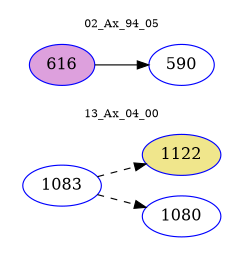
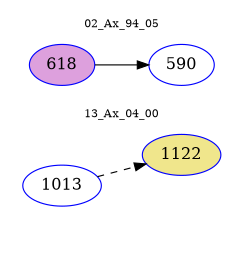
node "616": label "616" -> "618"
node "1083": label "1083" -> "1013"
node "1080": removed
